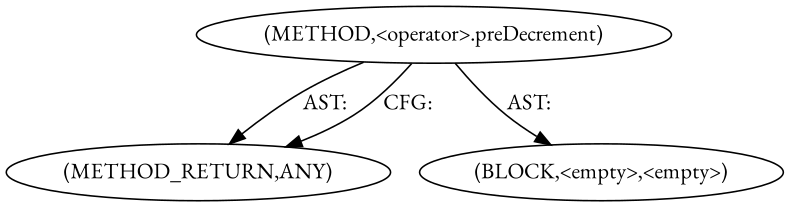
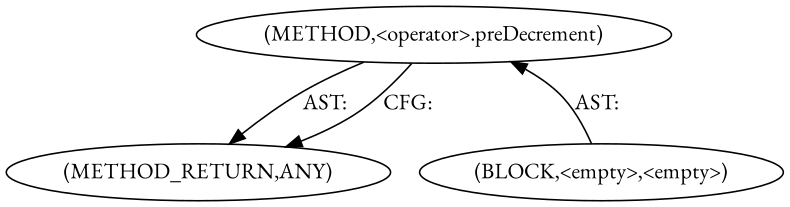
edge "(METHOD,<operator>.preDecrement)" -> "(BLOCK,<empty>,<empty>)": reversed
